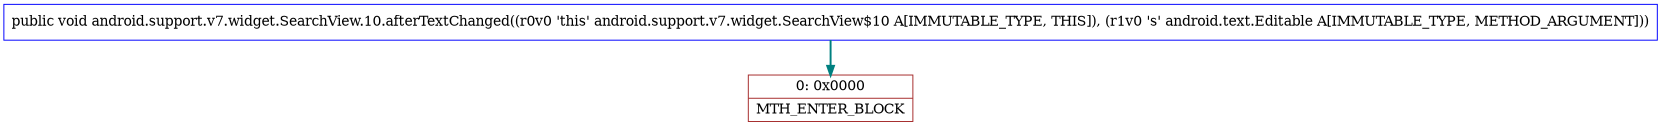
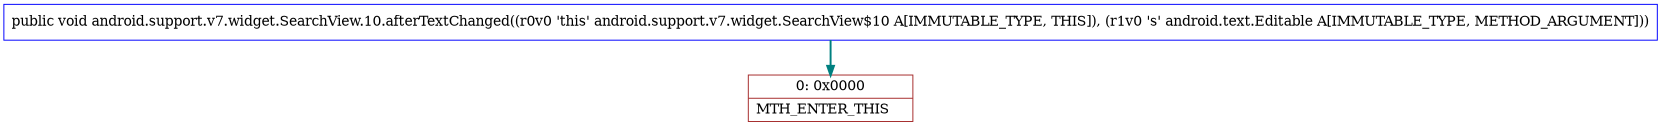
node "0: 0x0000": text "MTH_ENTER_BLOCK" -> "MTH_ENTER_THIS"
